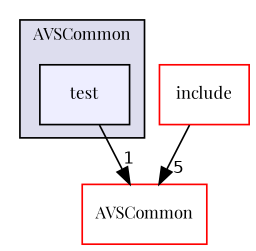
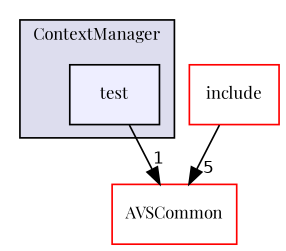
cluster "AVSCommon": label "AVSCommon" -> "ContextManager"
